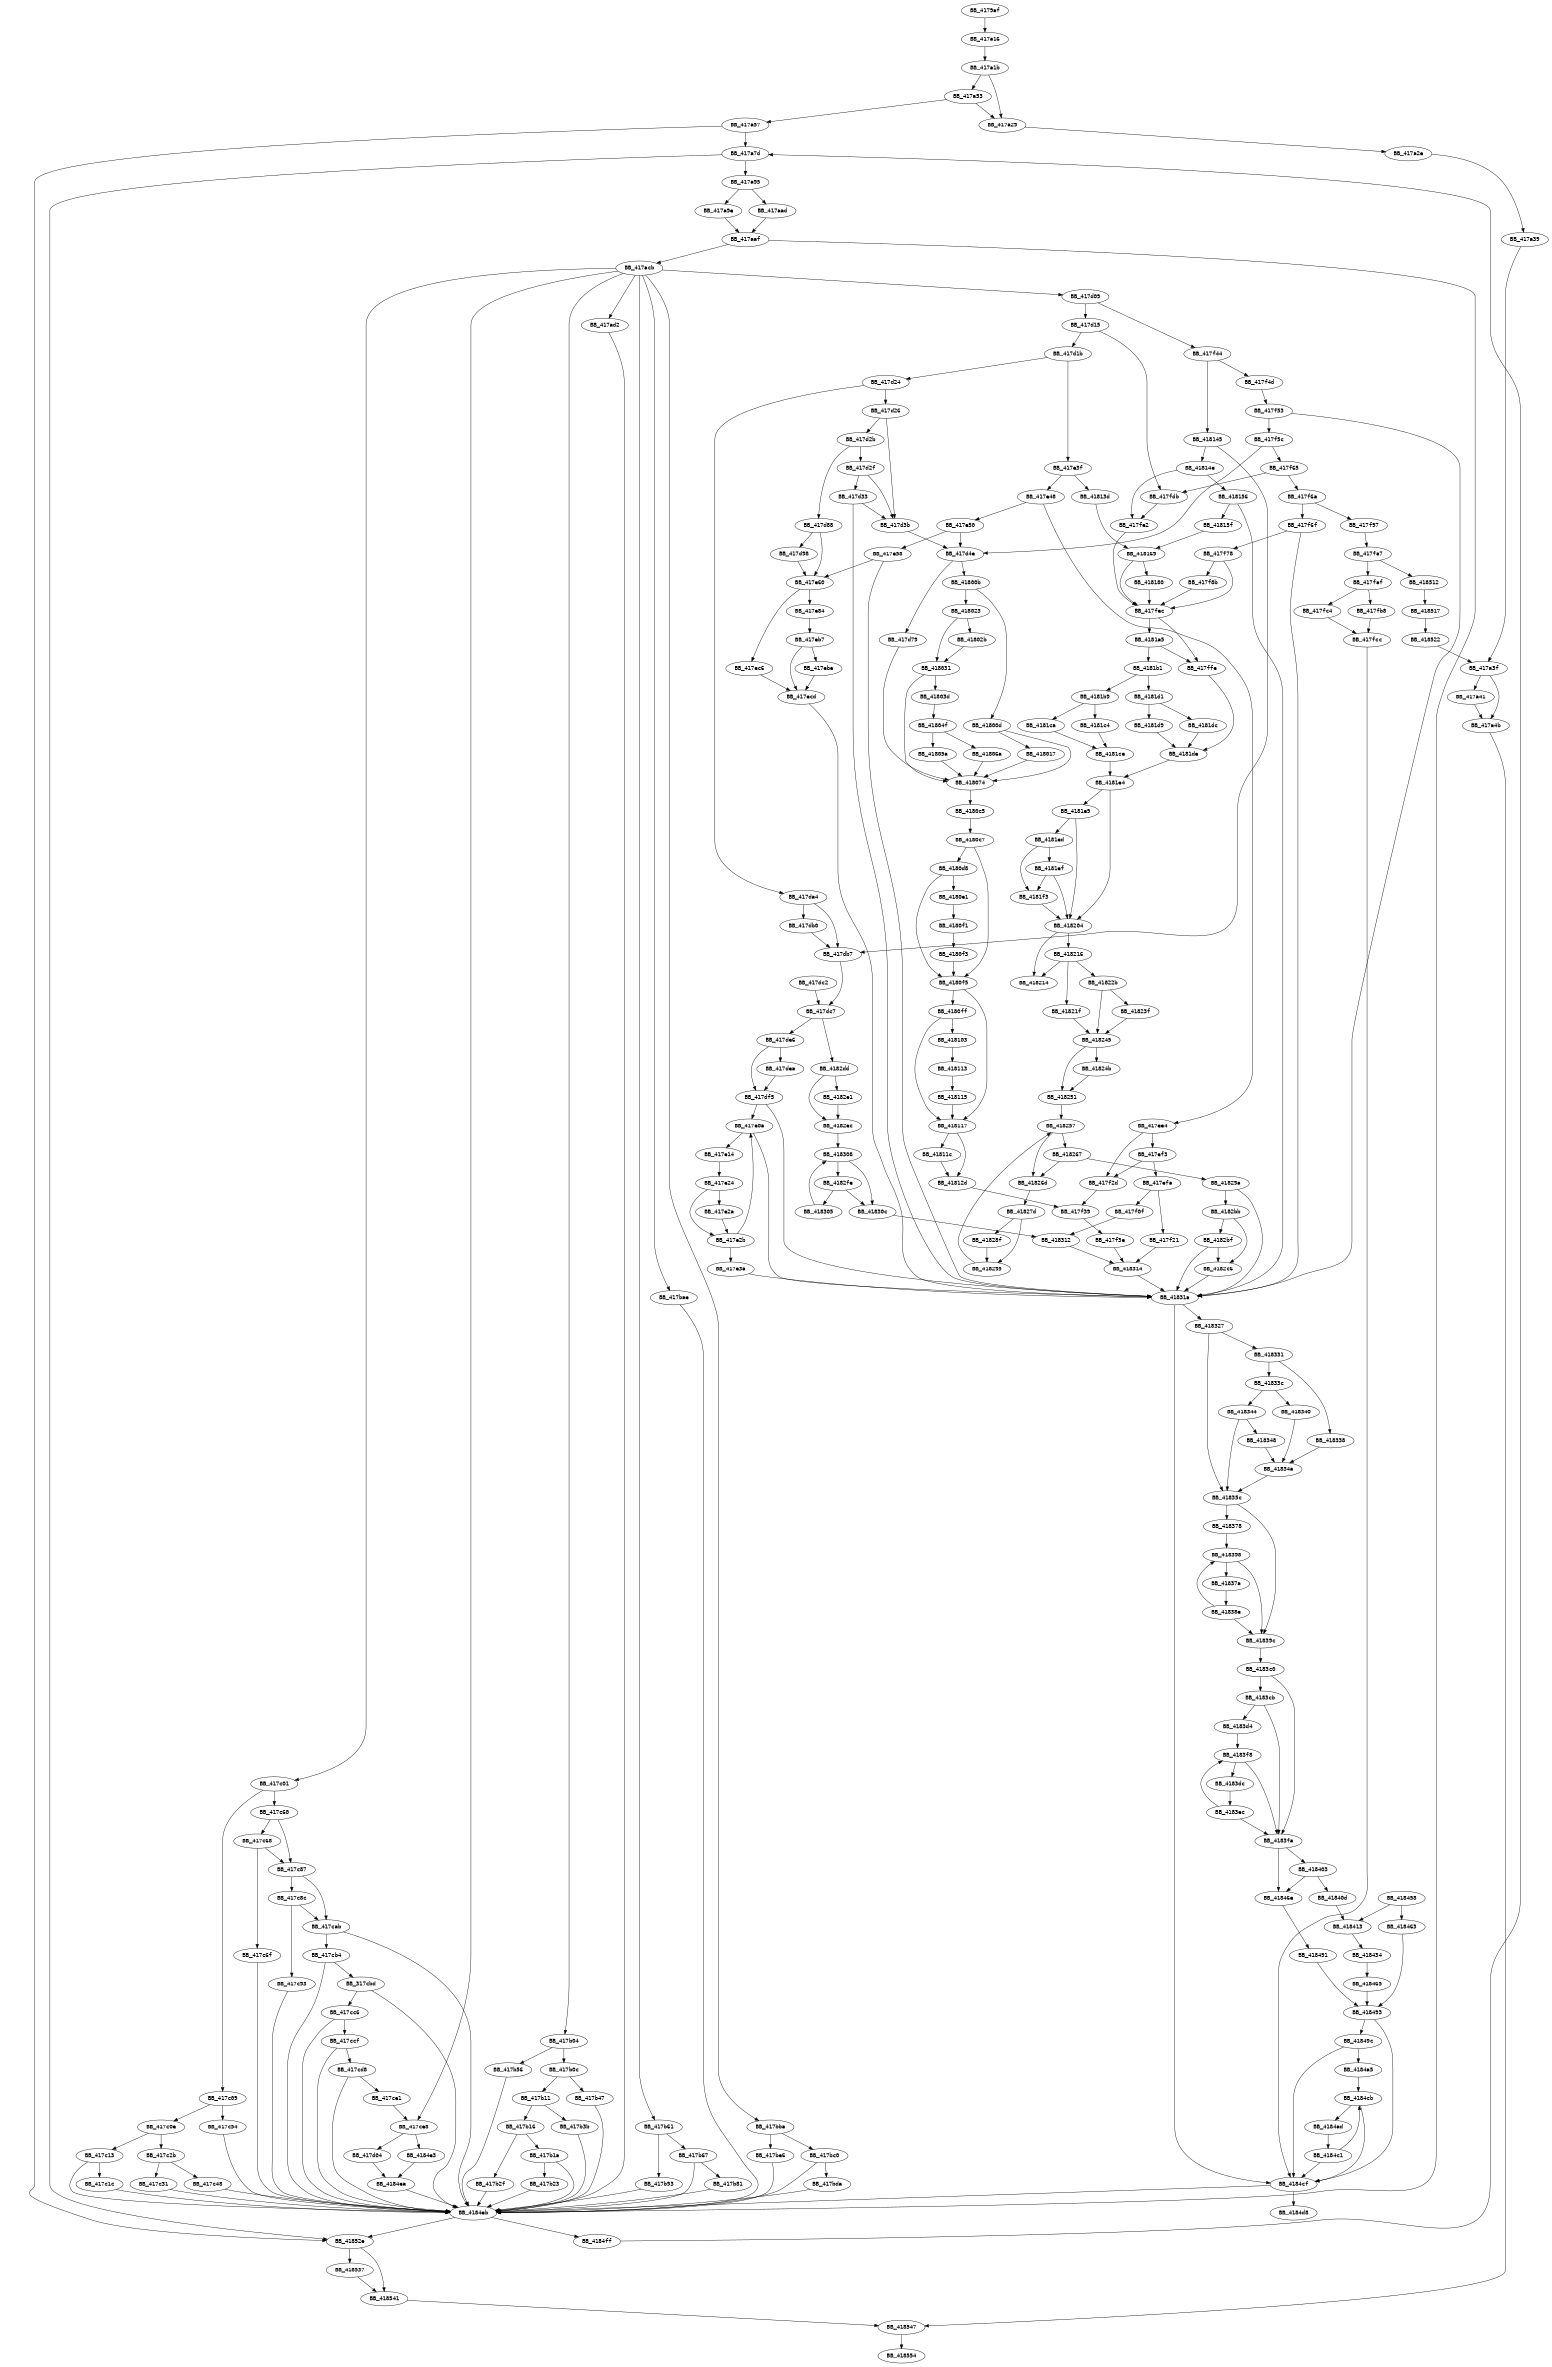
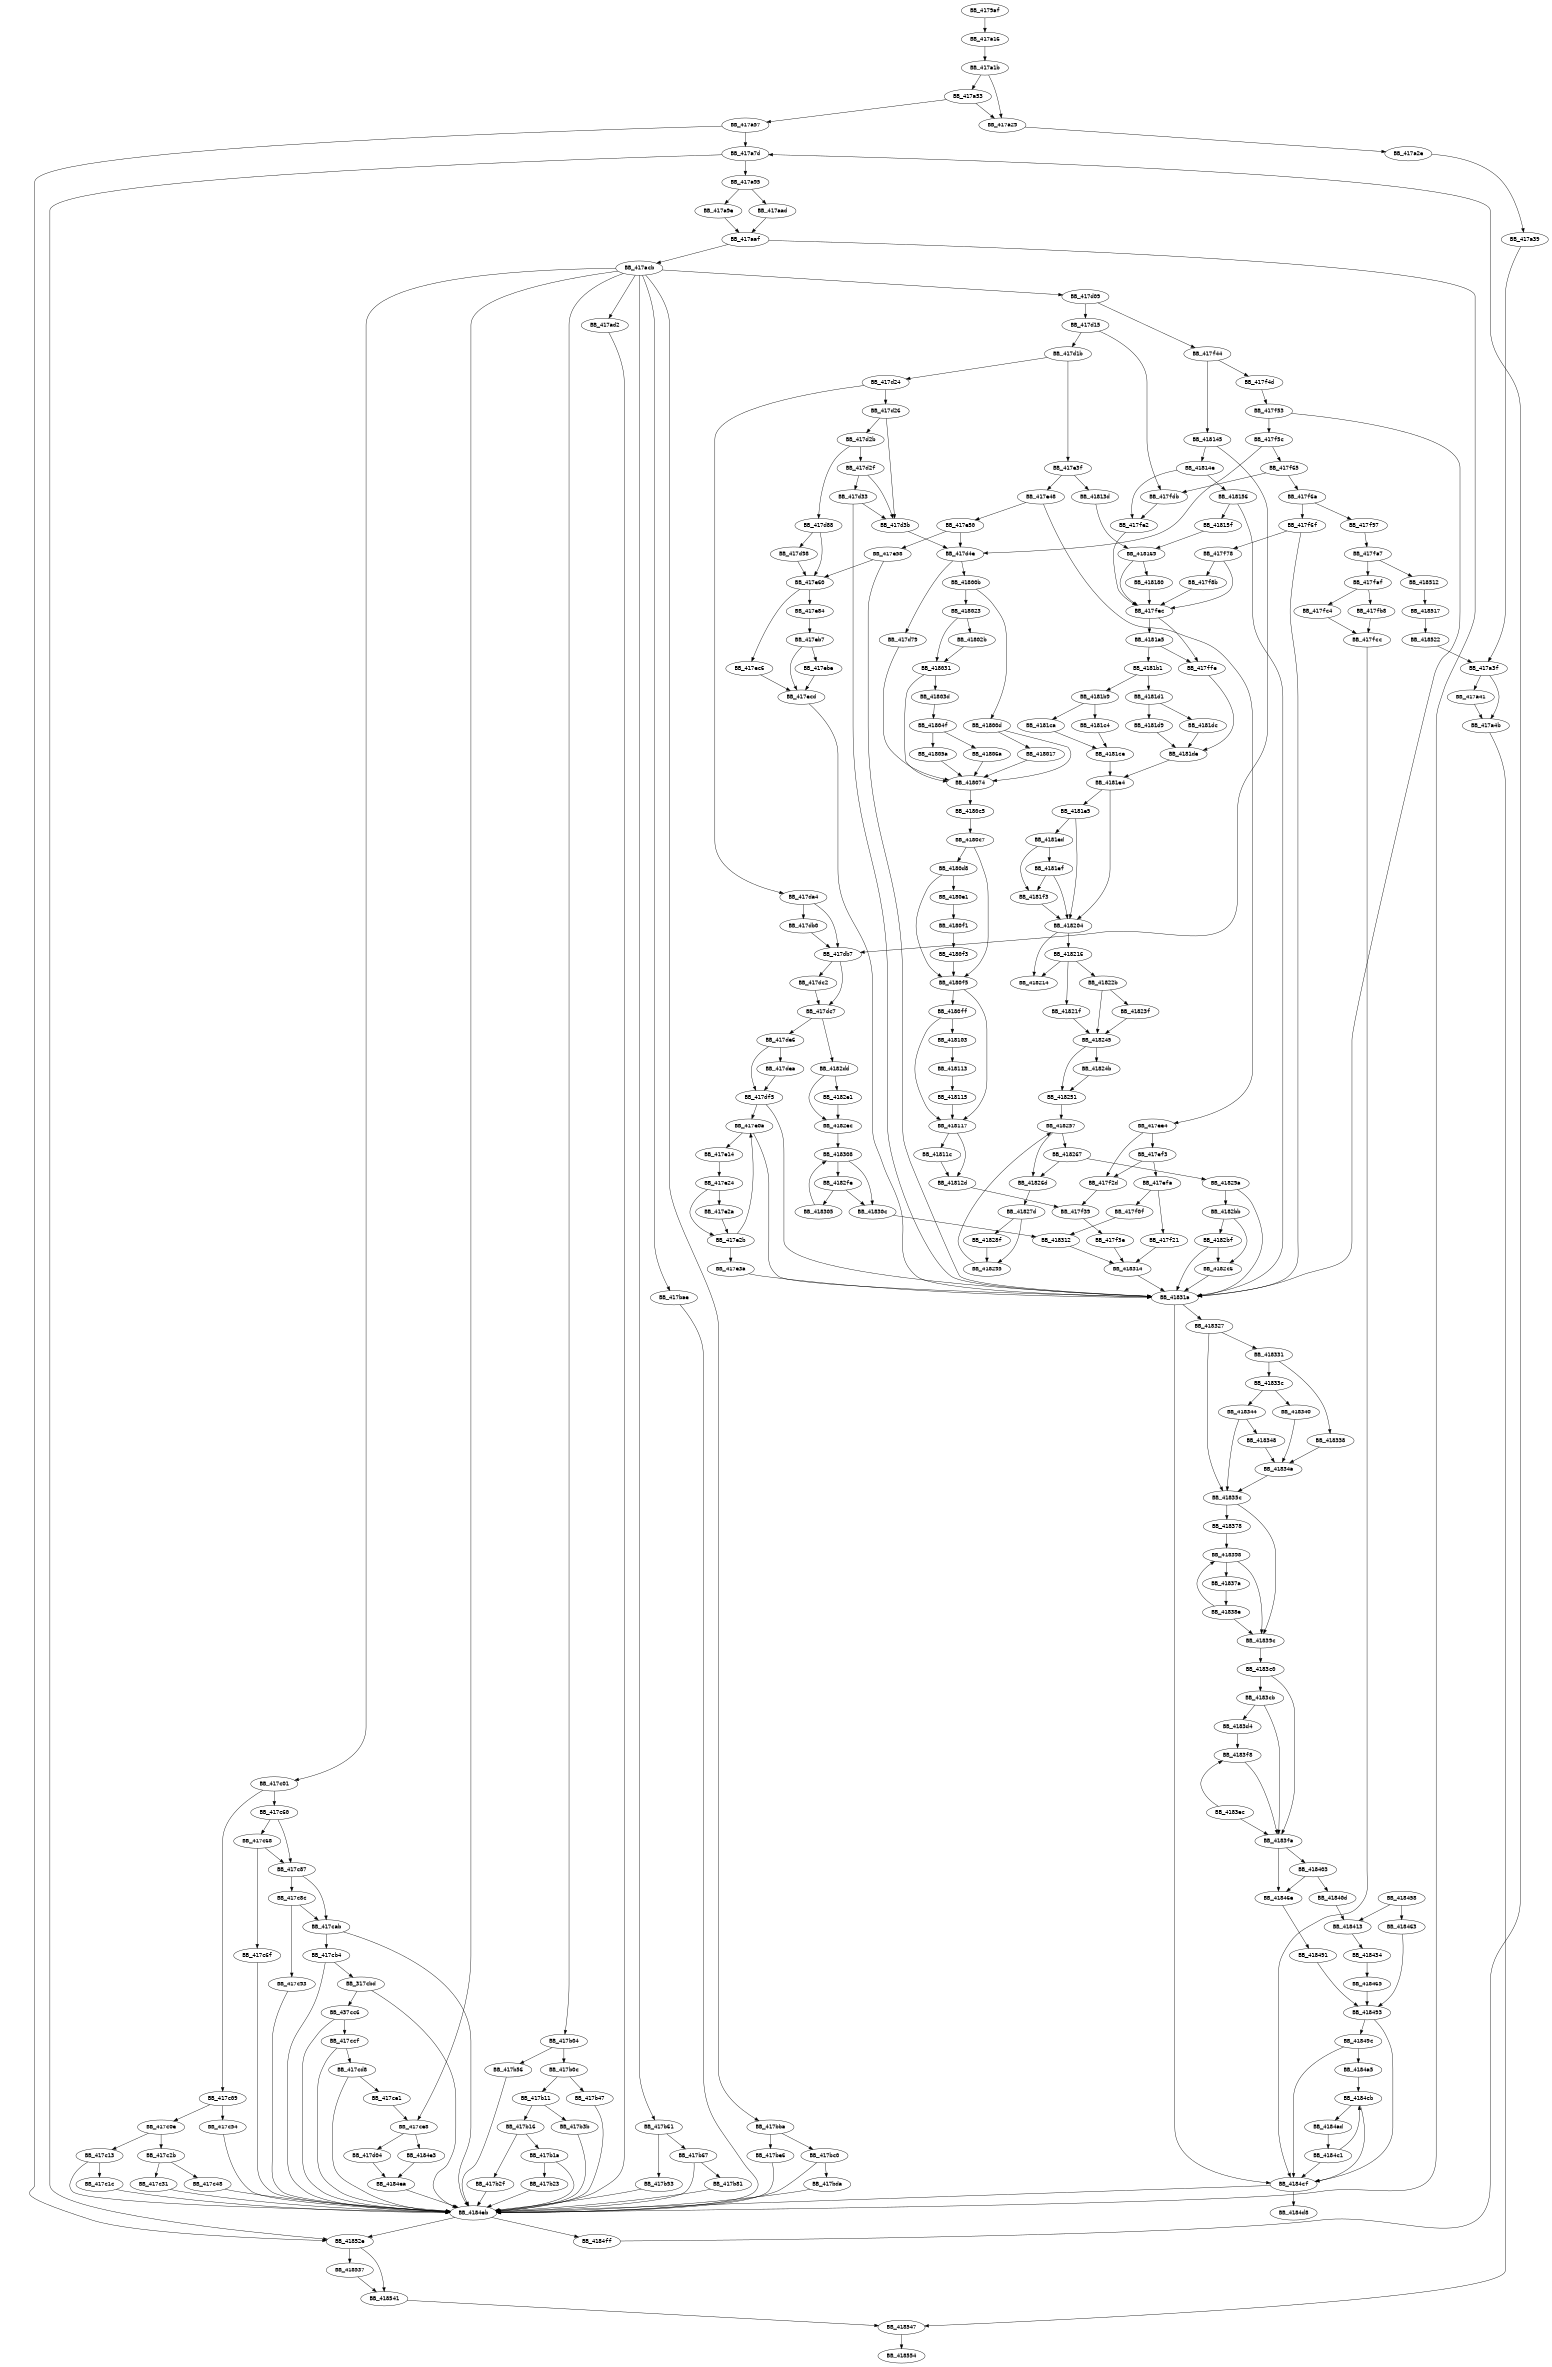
edge "BB_417db7" -> "BB_417dc2": added
node "BB_4183dc": removed
node "BB_417cc6": label "BB_417cc6" -> "BB_437cc6"
